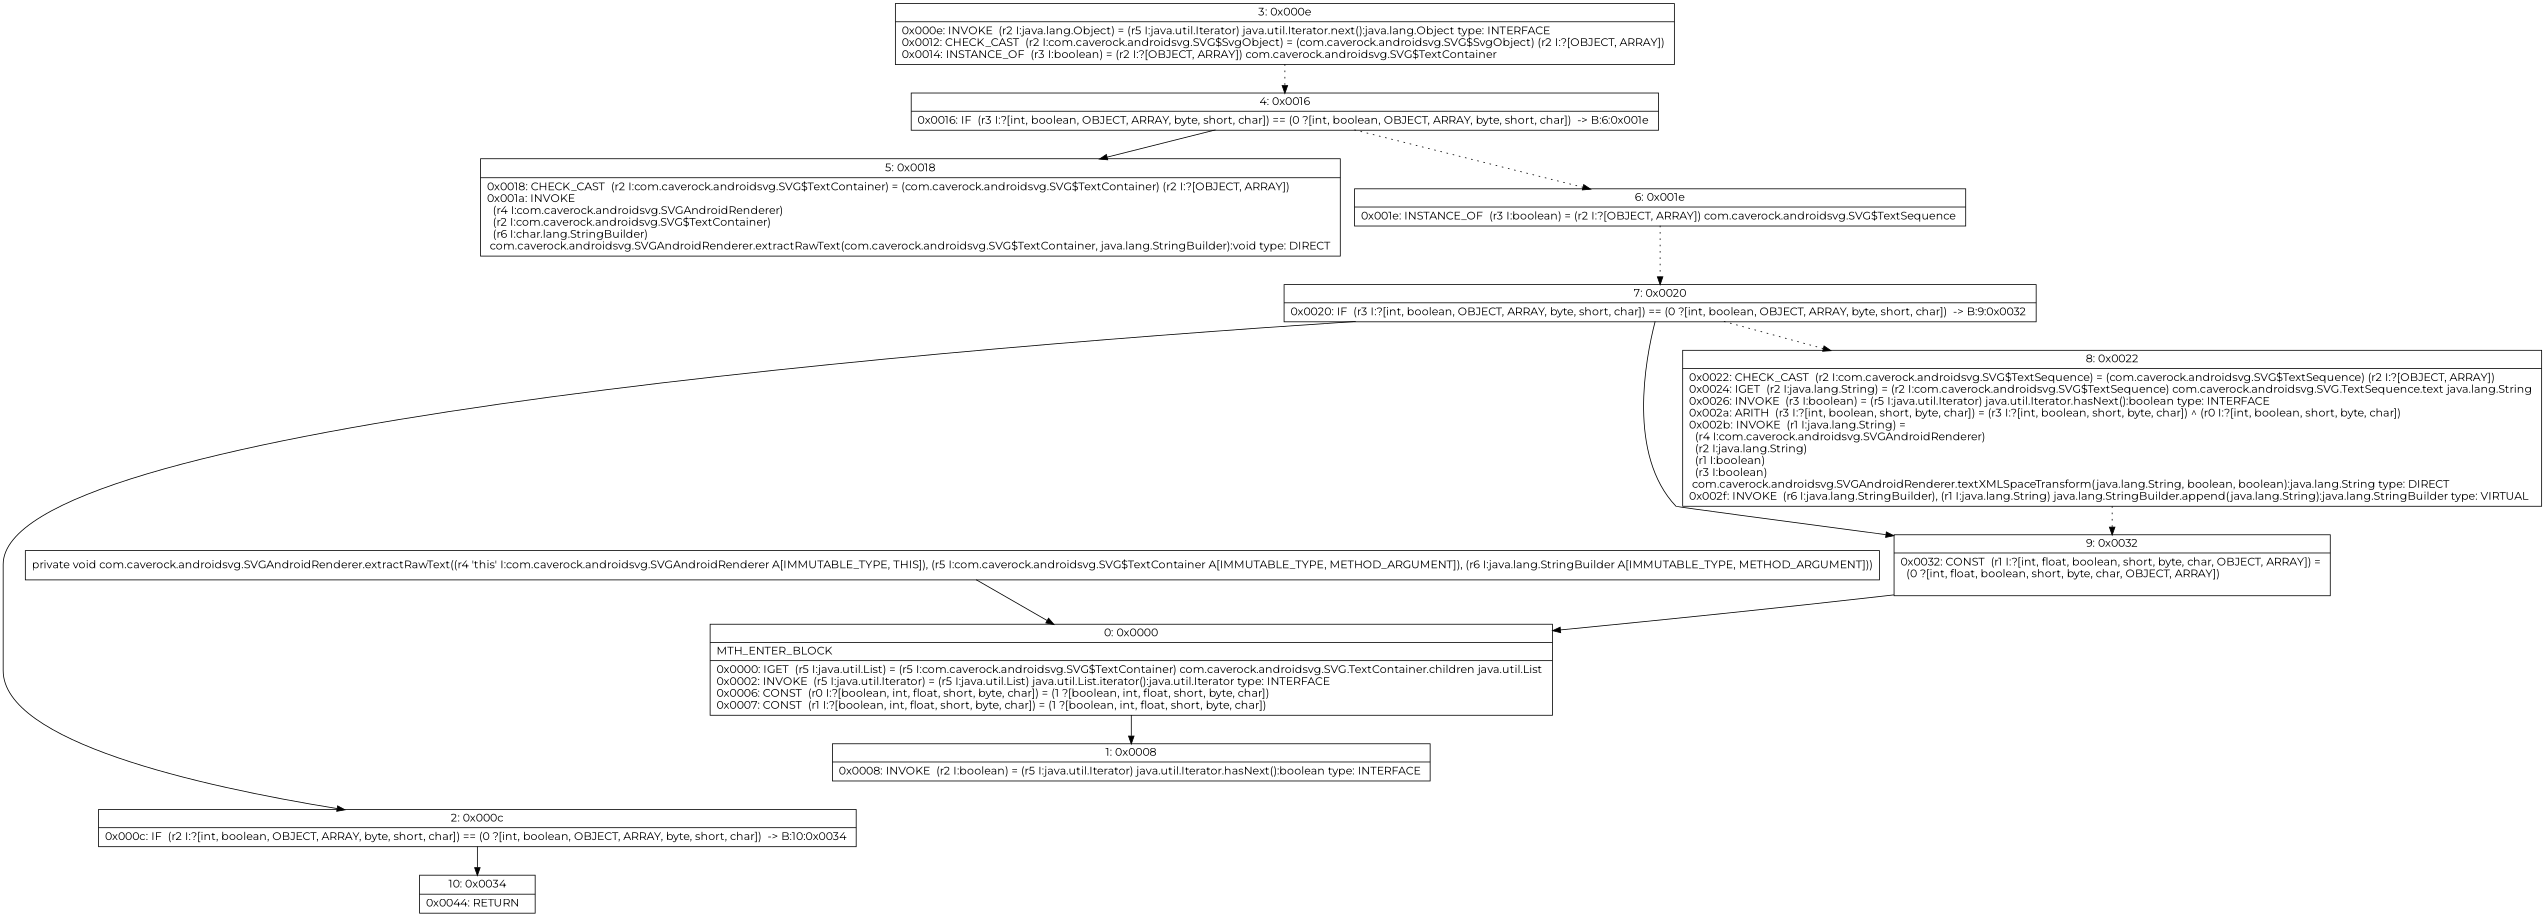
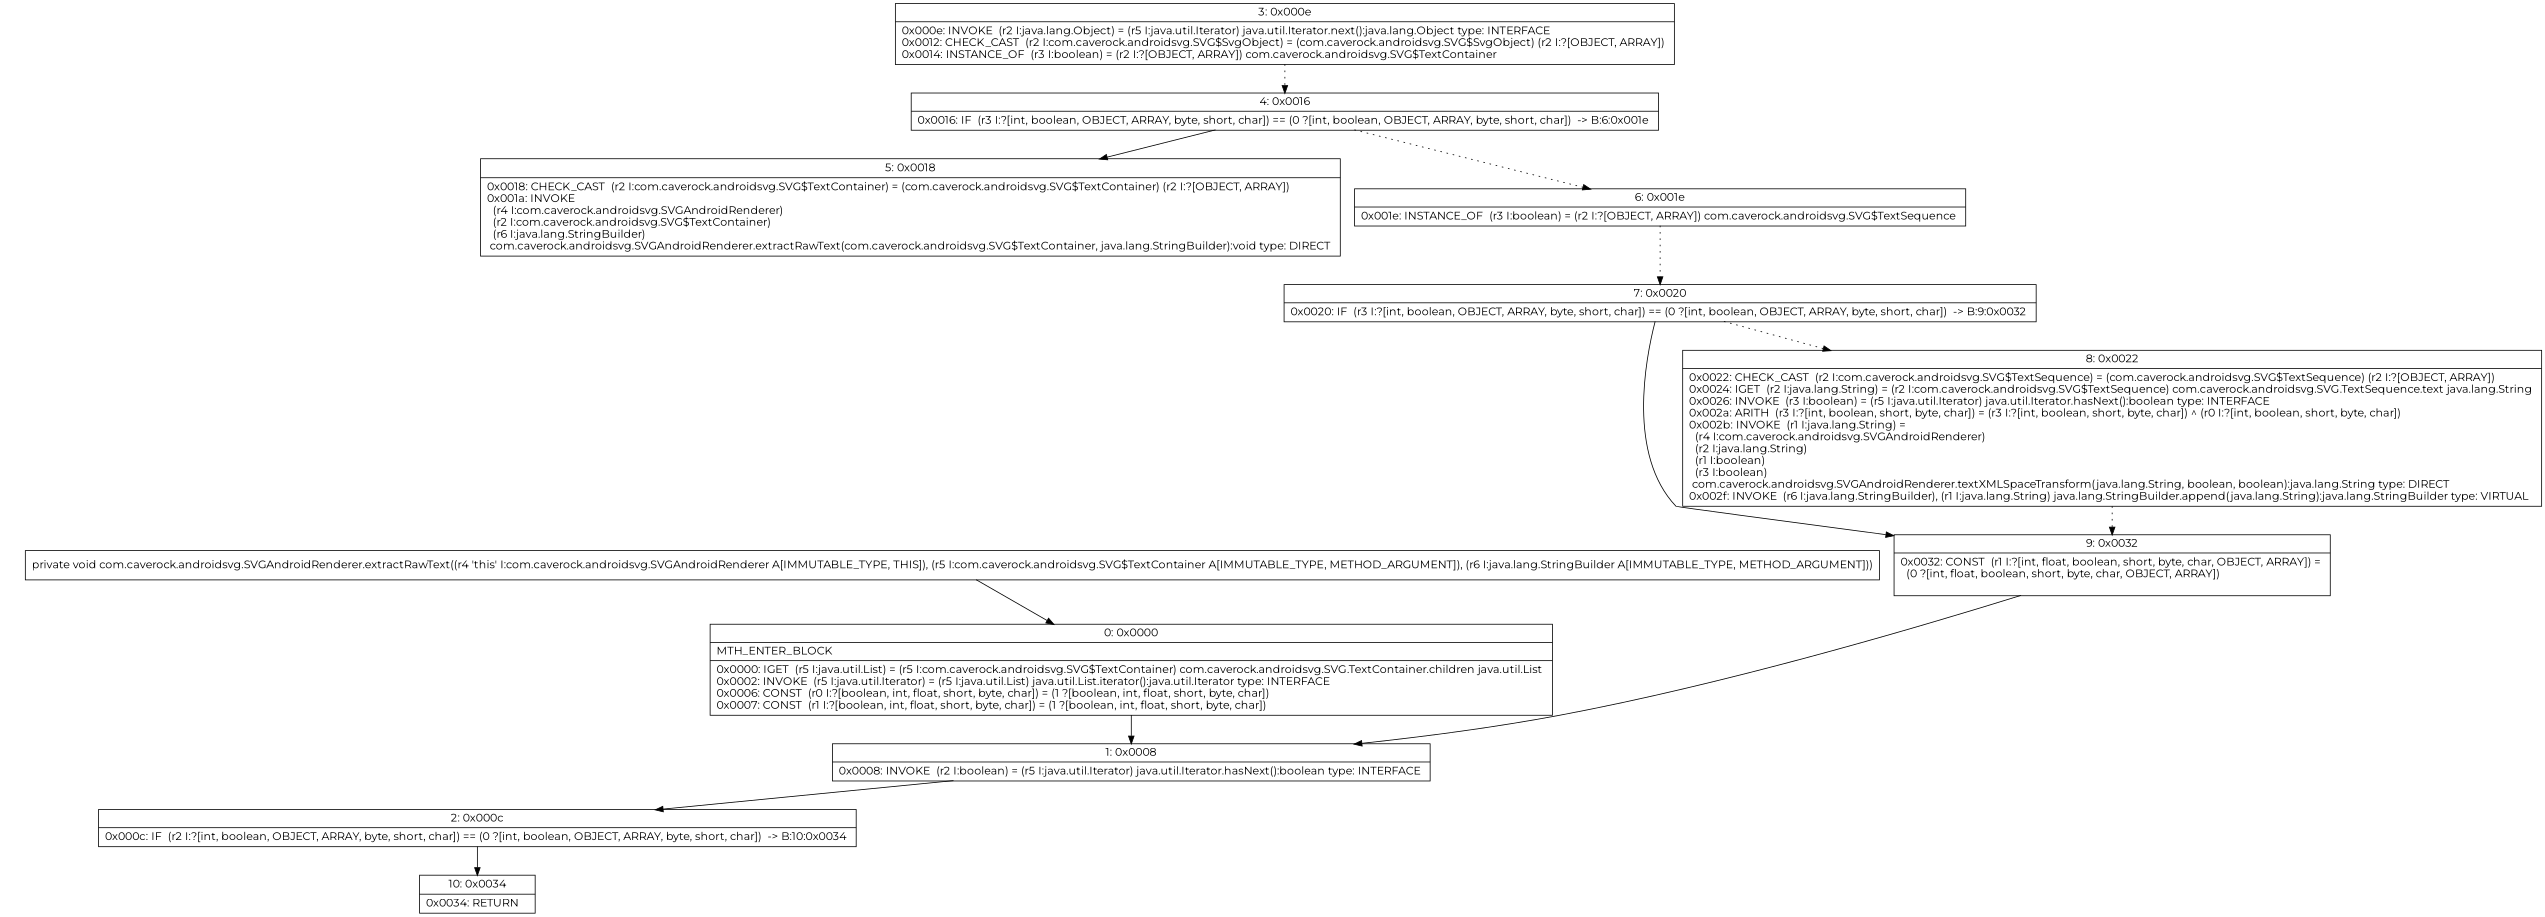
node "5: 0x0018": text "(r6 I:char.lang.StringBuilder)" -> "(r6 I:java.lang.StringBuilder)"
edge "7: 0x0020" -> "2: 0x000c": now "1: 0x0008" -> "2: 0x000c"
edge "9: 0x0032" -> "0: 0x0000": now "9: 0x0032" -> "1: 0x0008"
node "10: 0x0034": text "0x0044: RETURN" -> "0x0034: RETURN"
